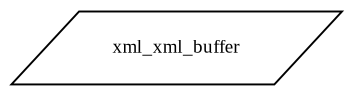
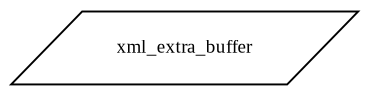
node "xml_xml_buffer": label "xml_xml_buffer" -> "xml_extra_buffer"
